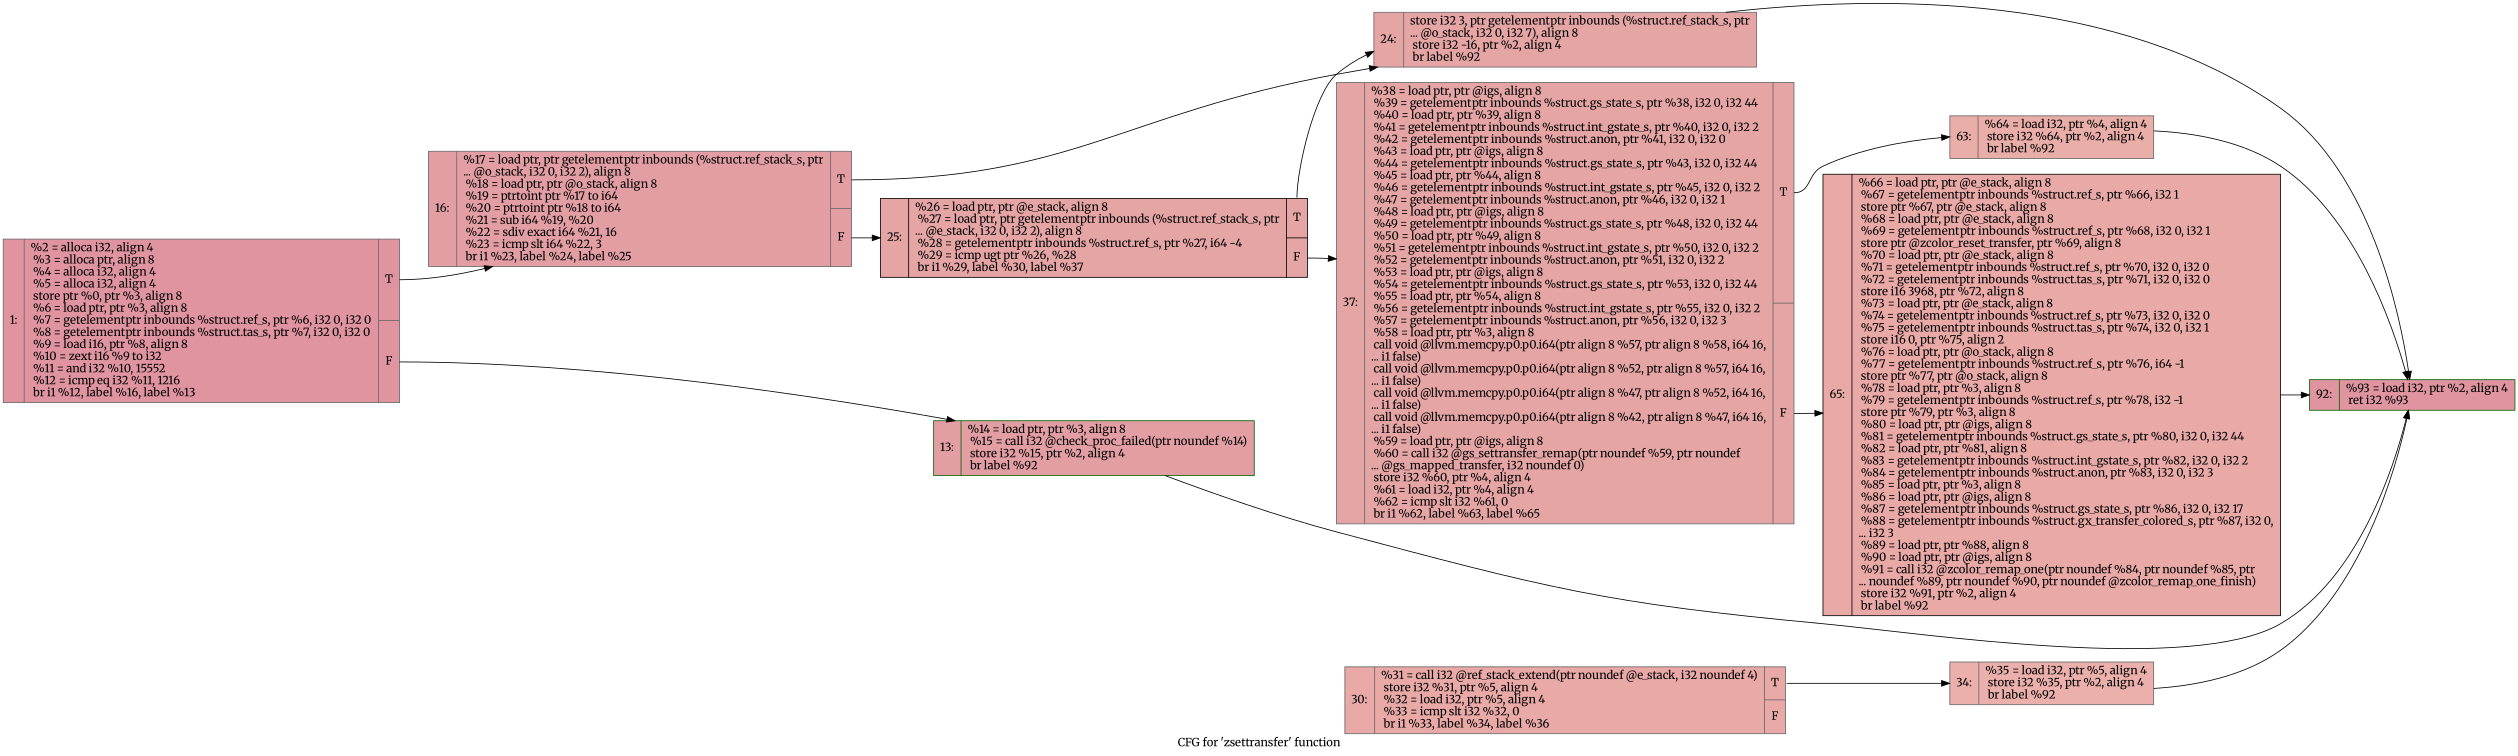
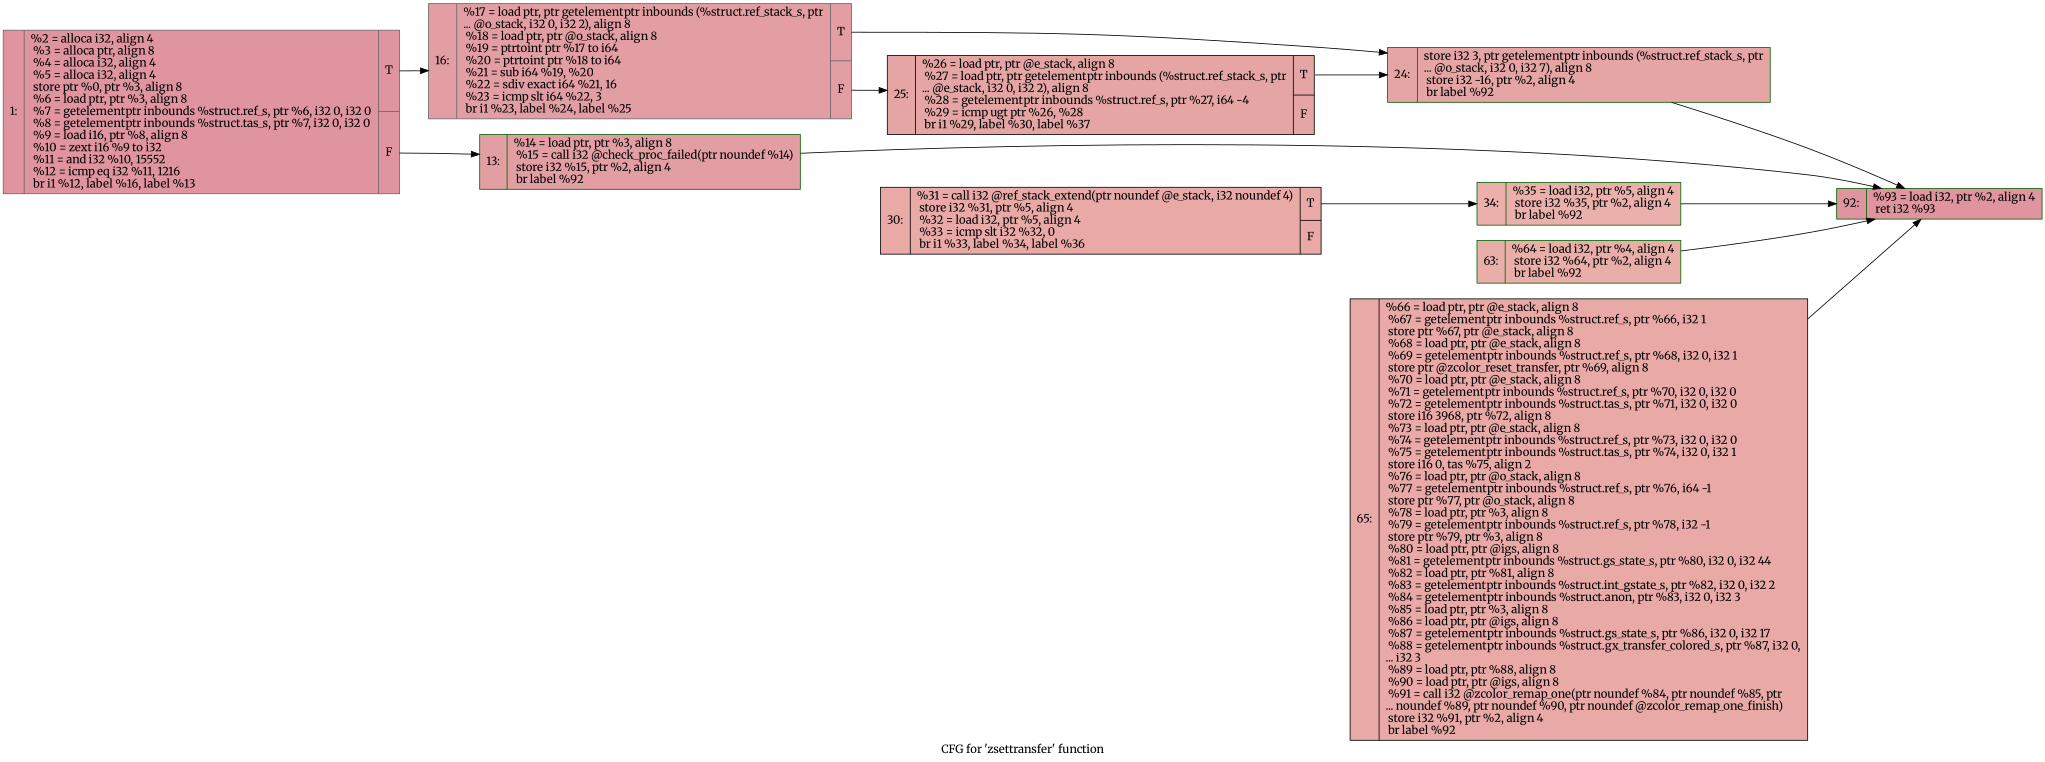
node "24:": color gray40 -> darkgreen
node "63:": color gray40 -> darkgreen
node "37:": removed
node "65:": text "store i16 0, ptr %75, align 2" -> "store i16 0, tas %75, align 2"
node "34:": color gray40 -> darkgreen
node "30:": color gray40 -> black
